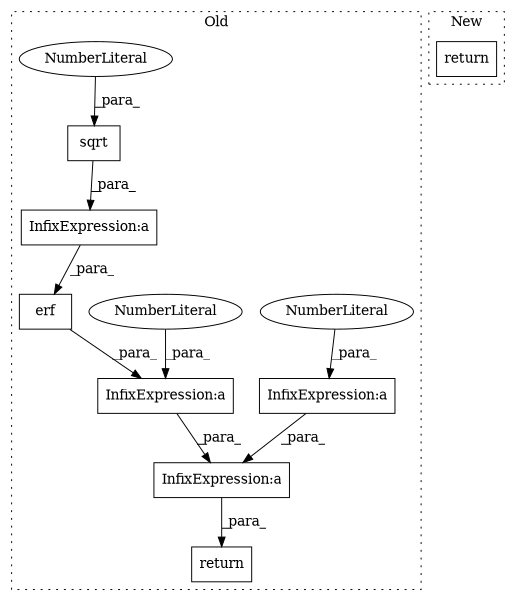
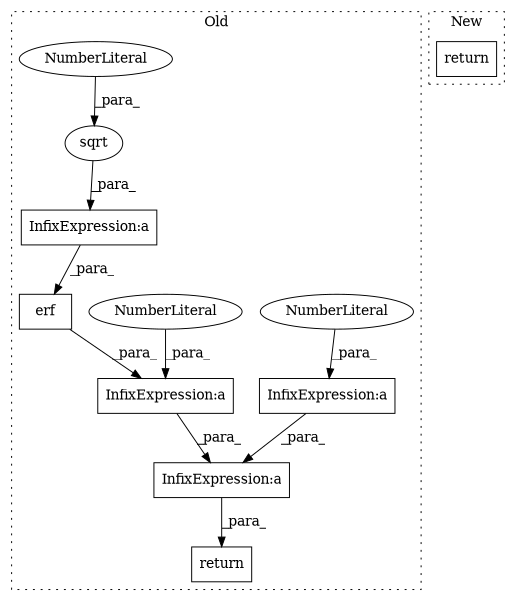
node "sqrt": shape box -> ellipse
